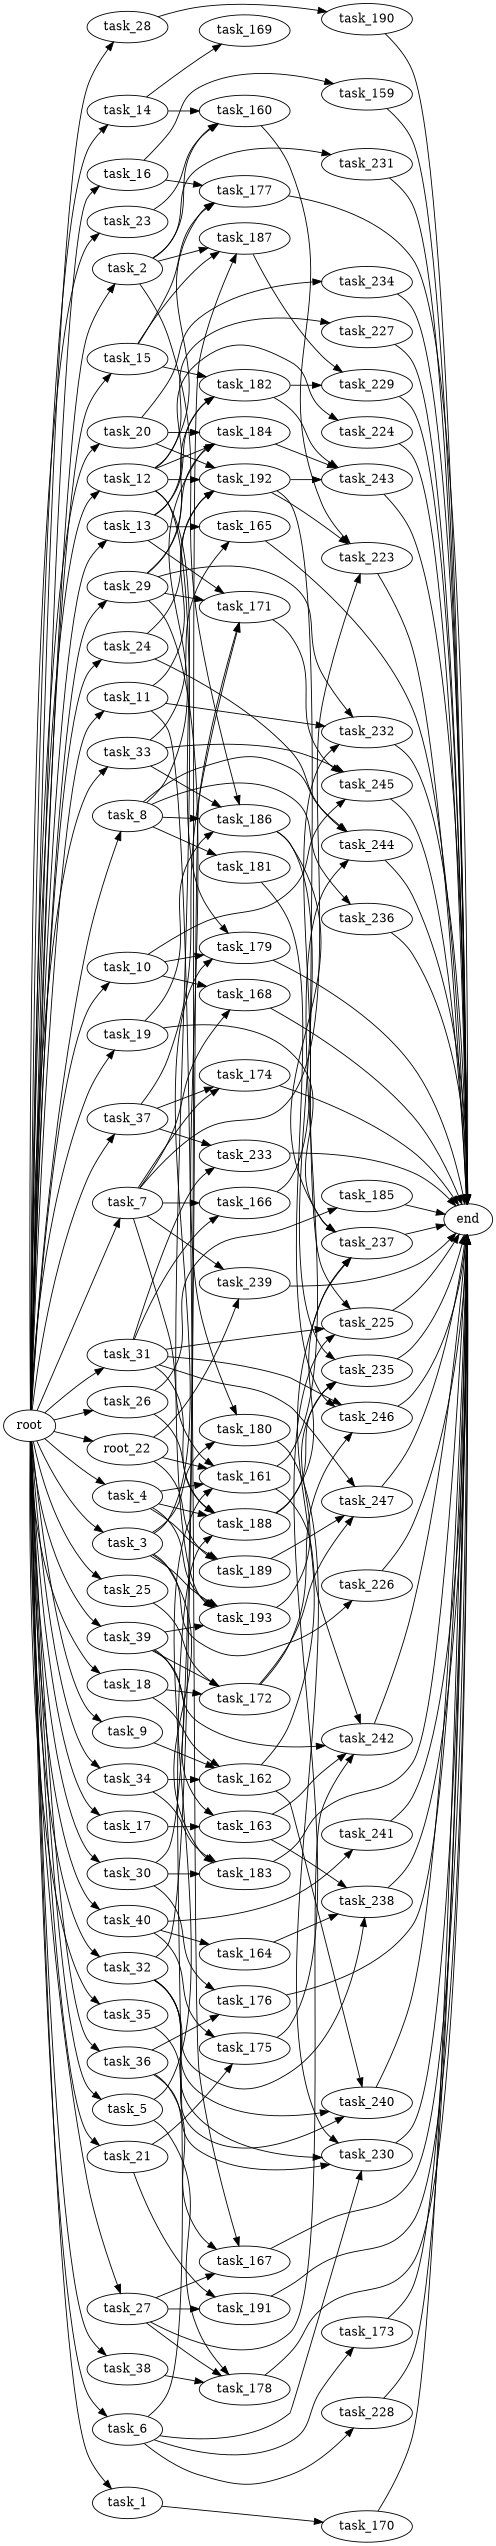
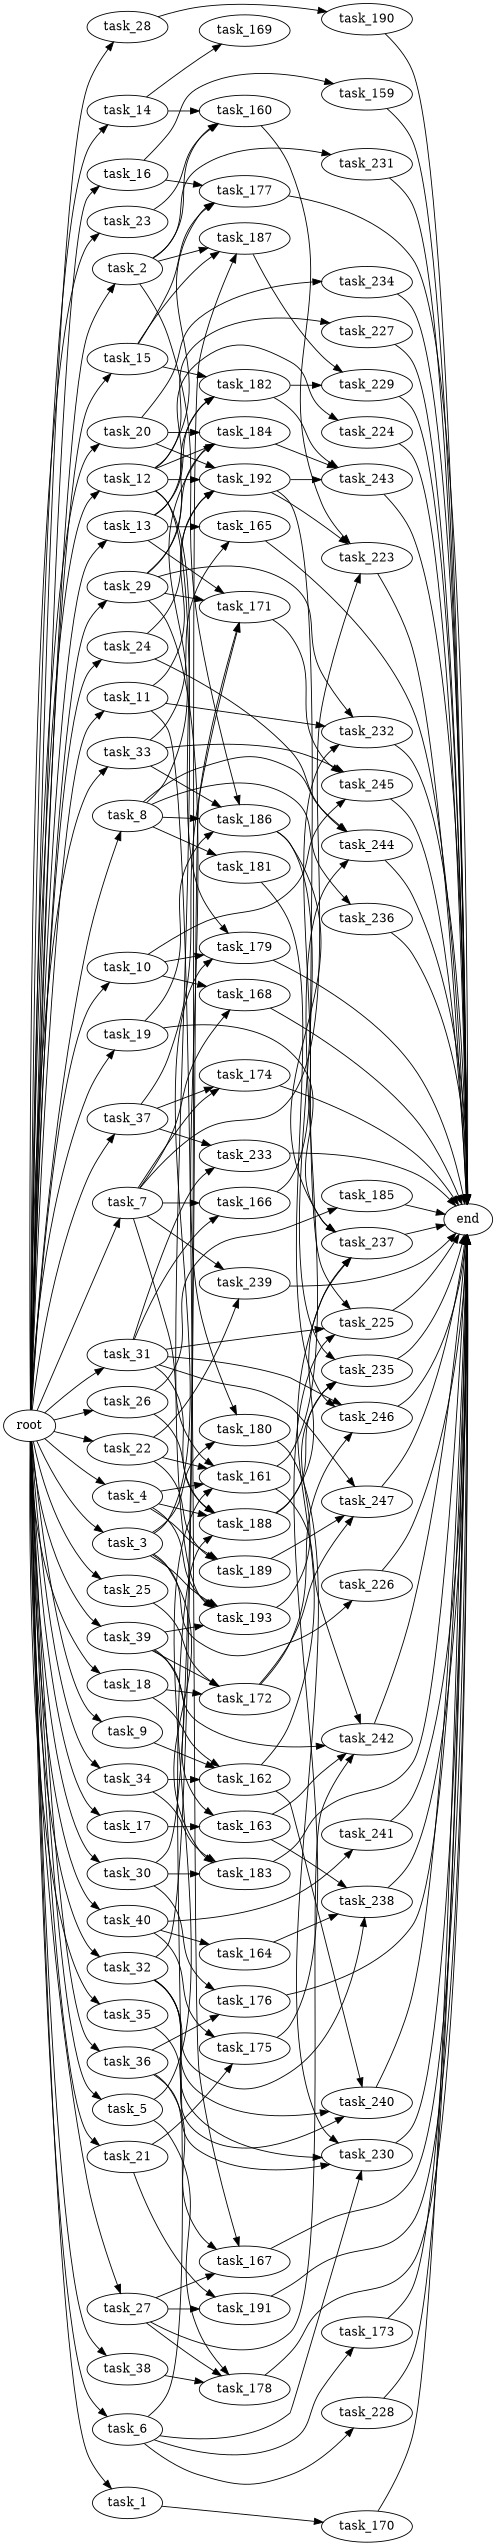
node "root_22": label "root_22" -> "task_22"
